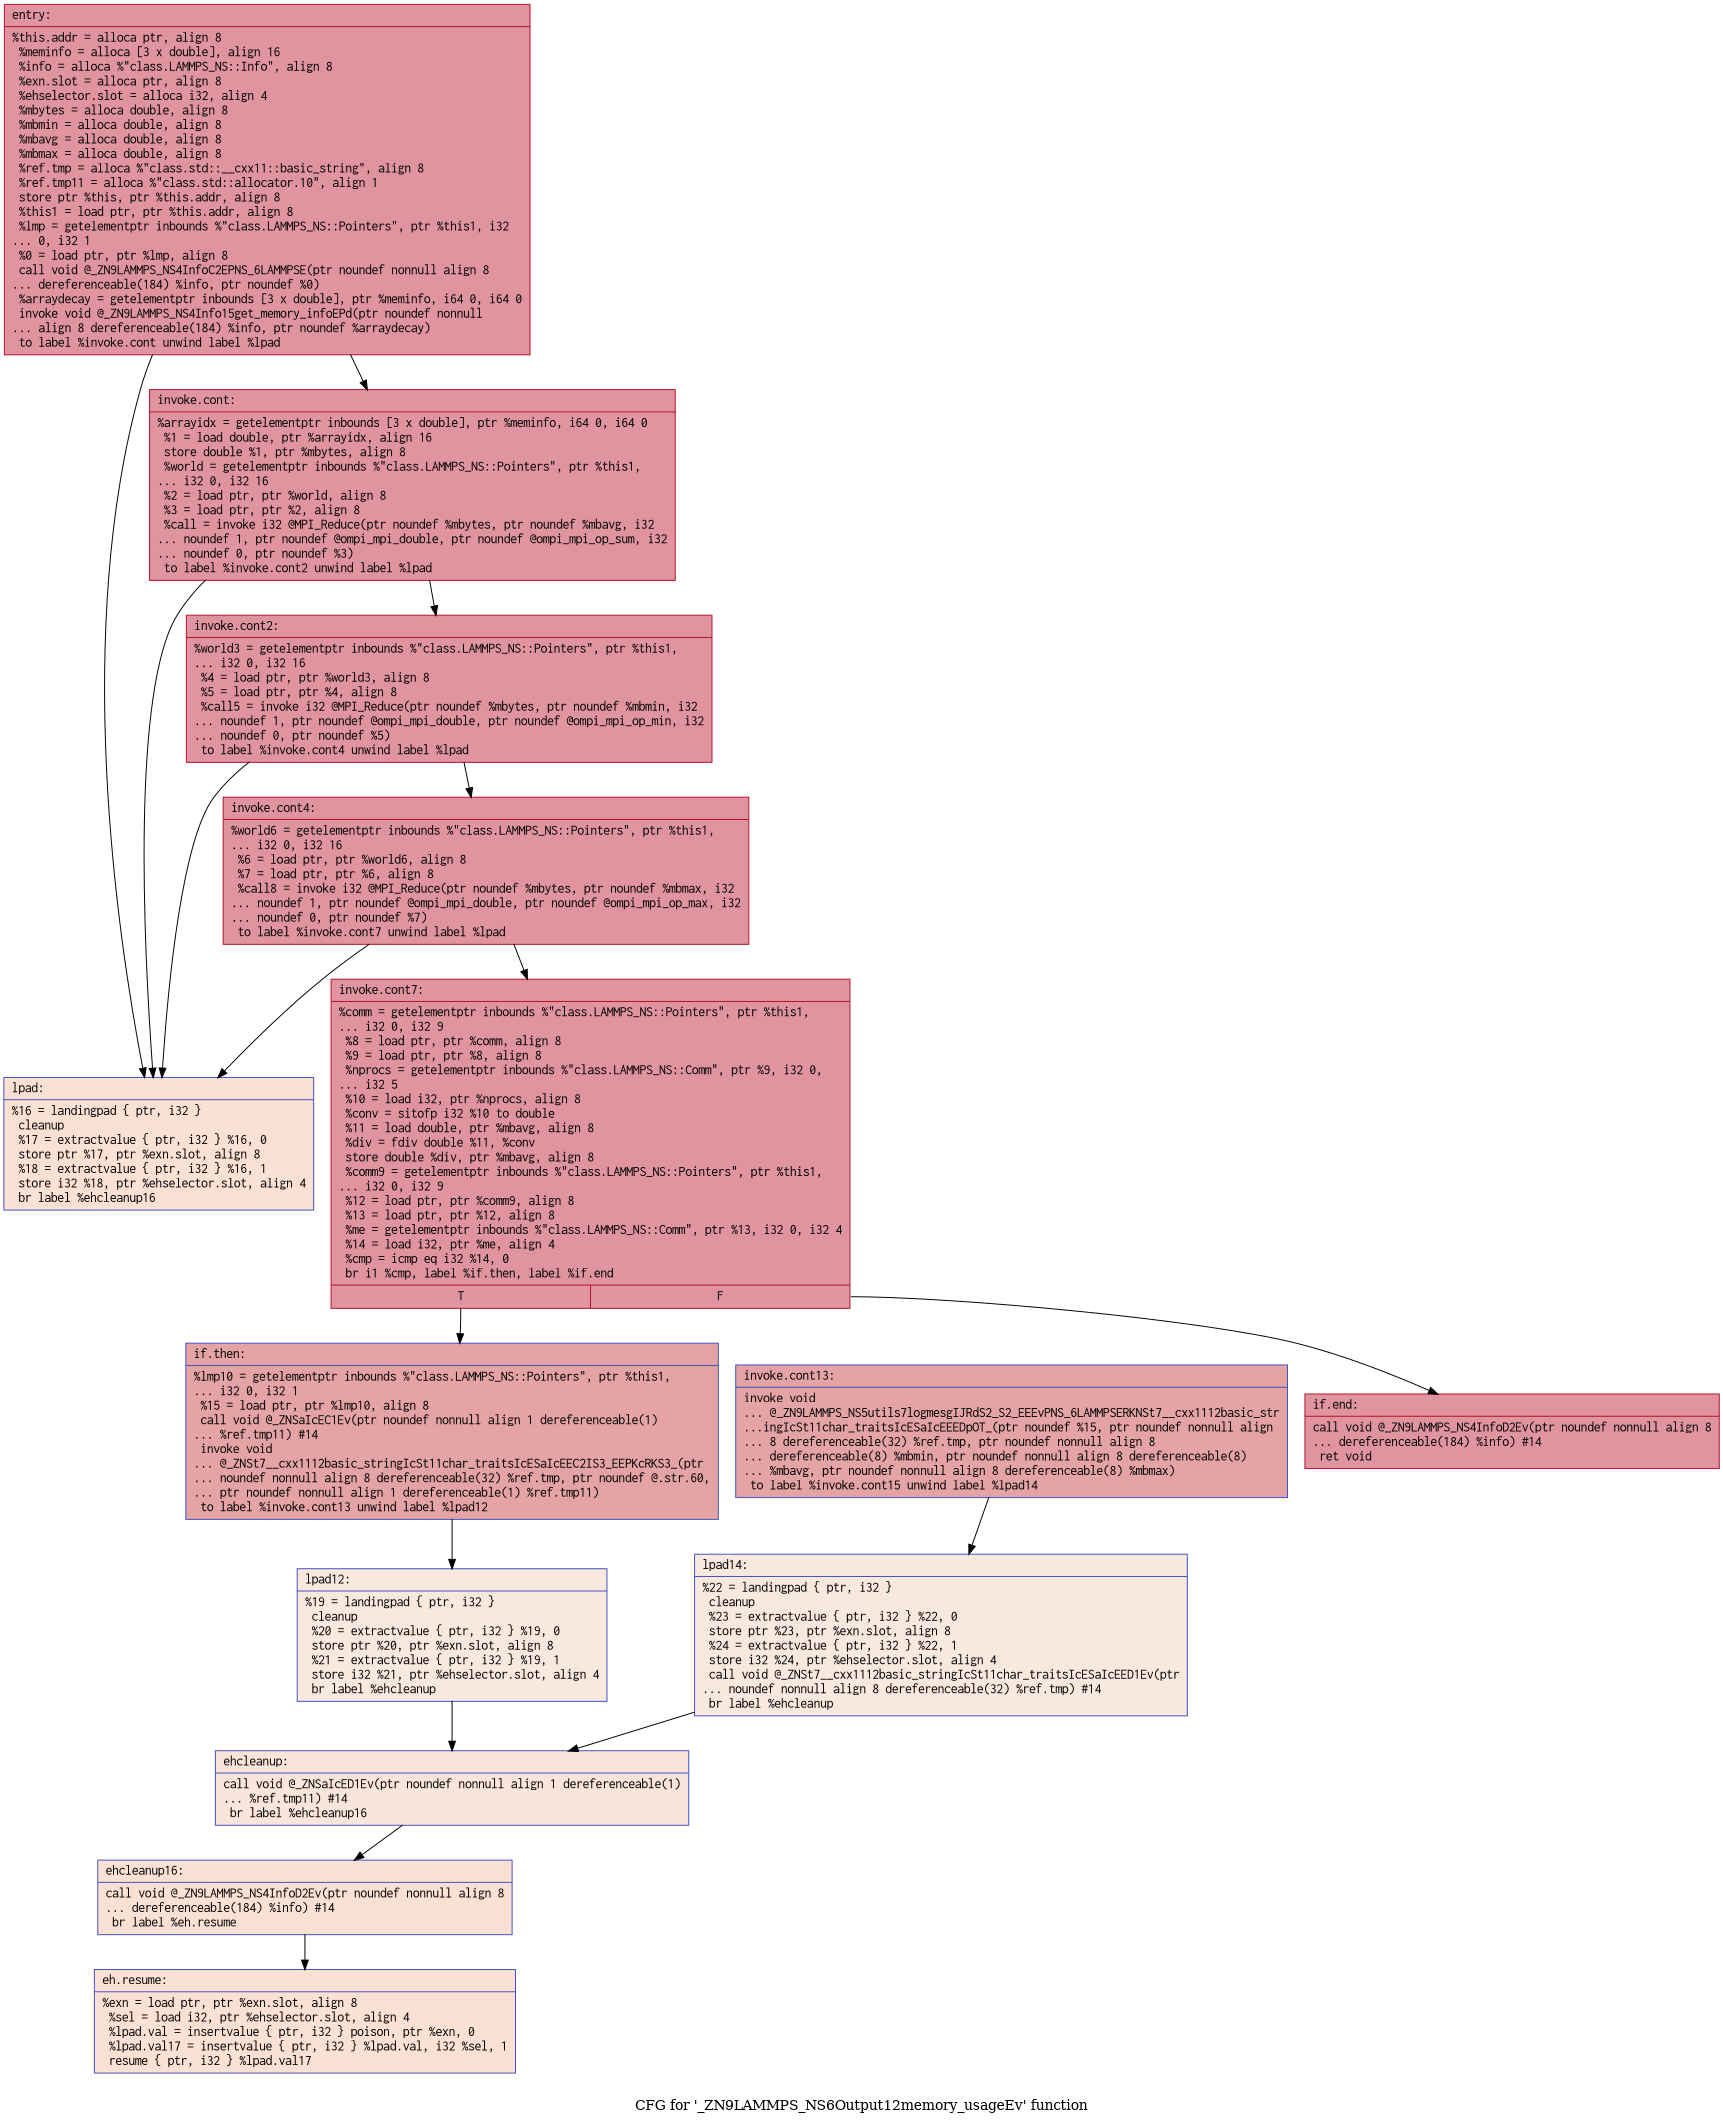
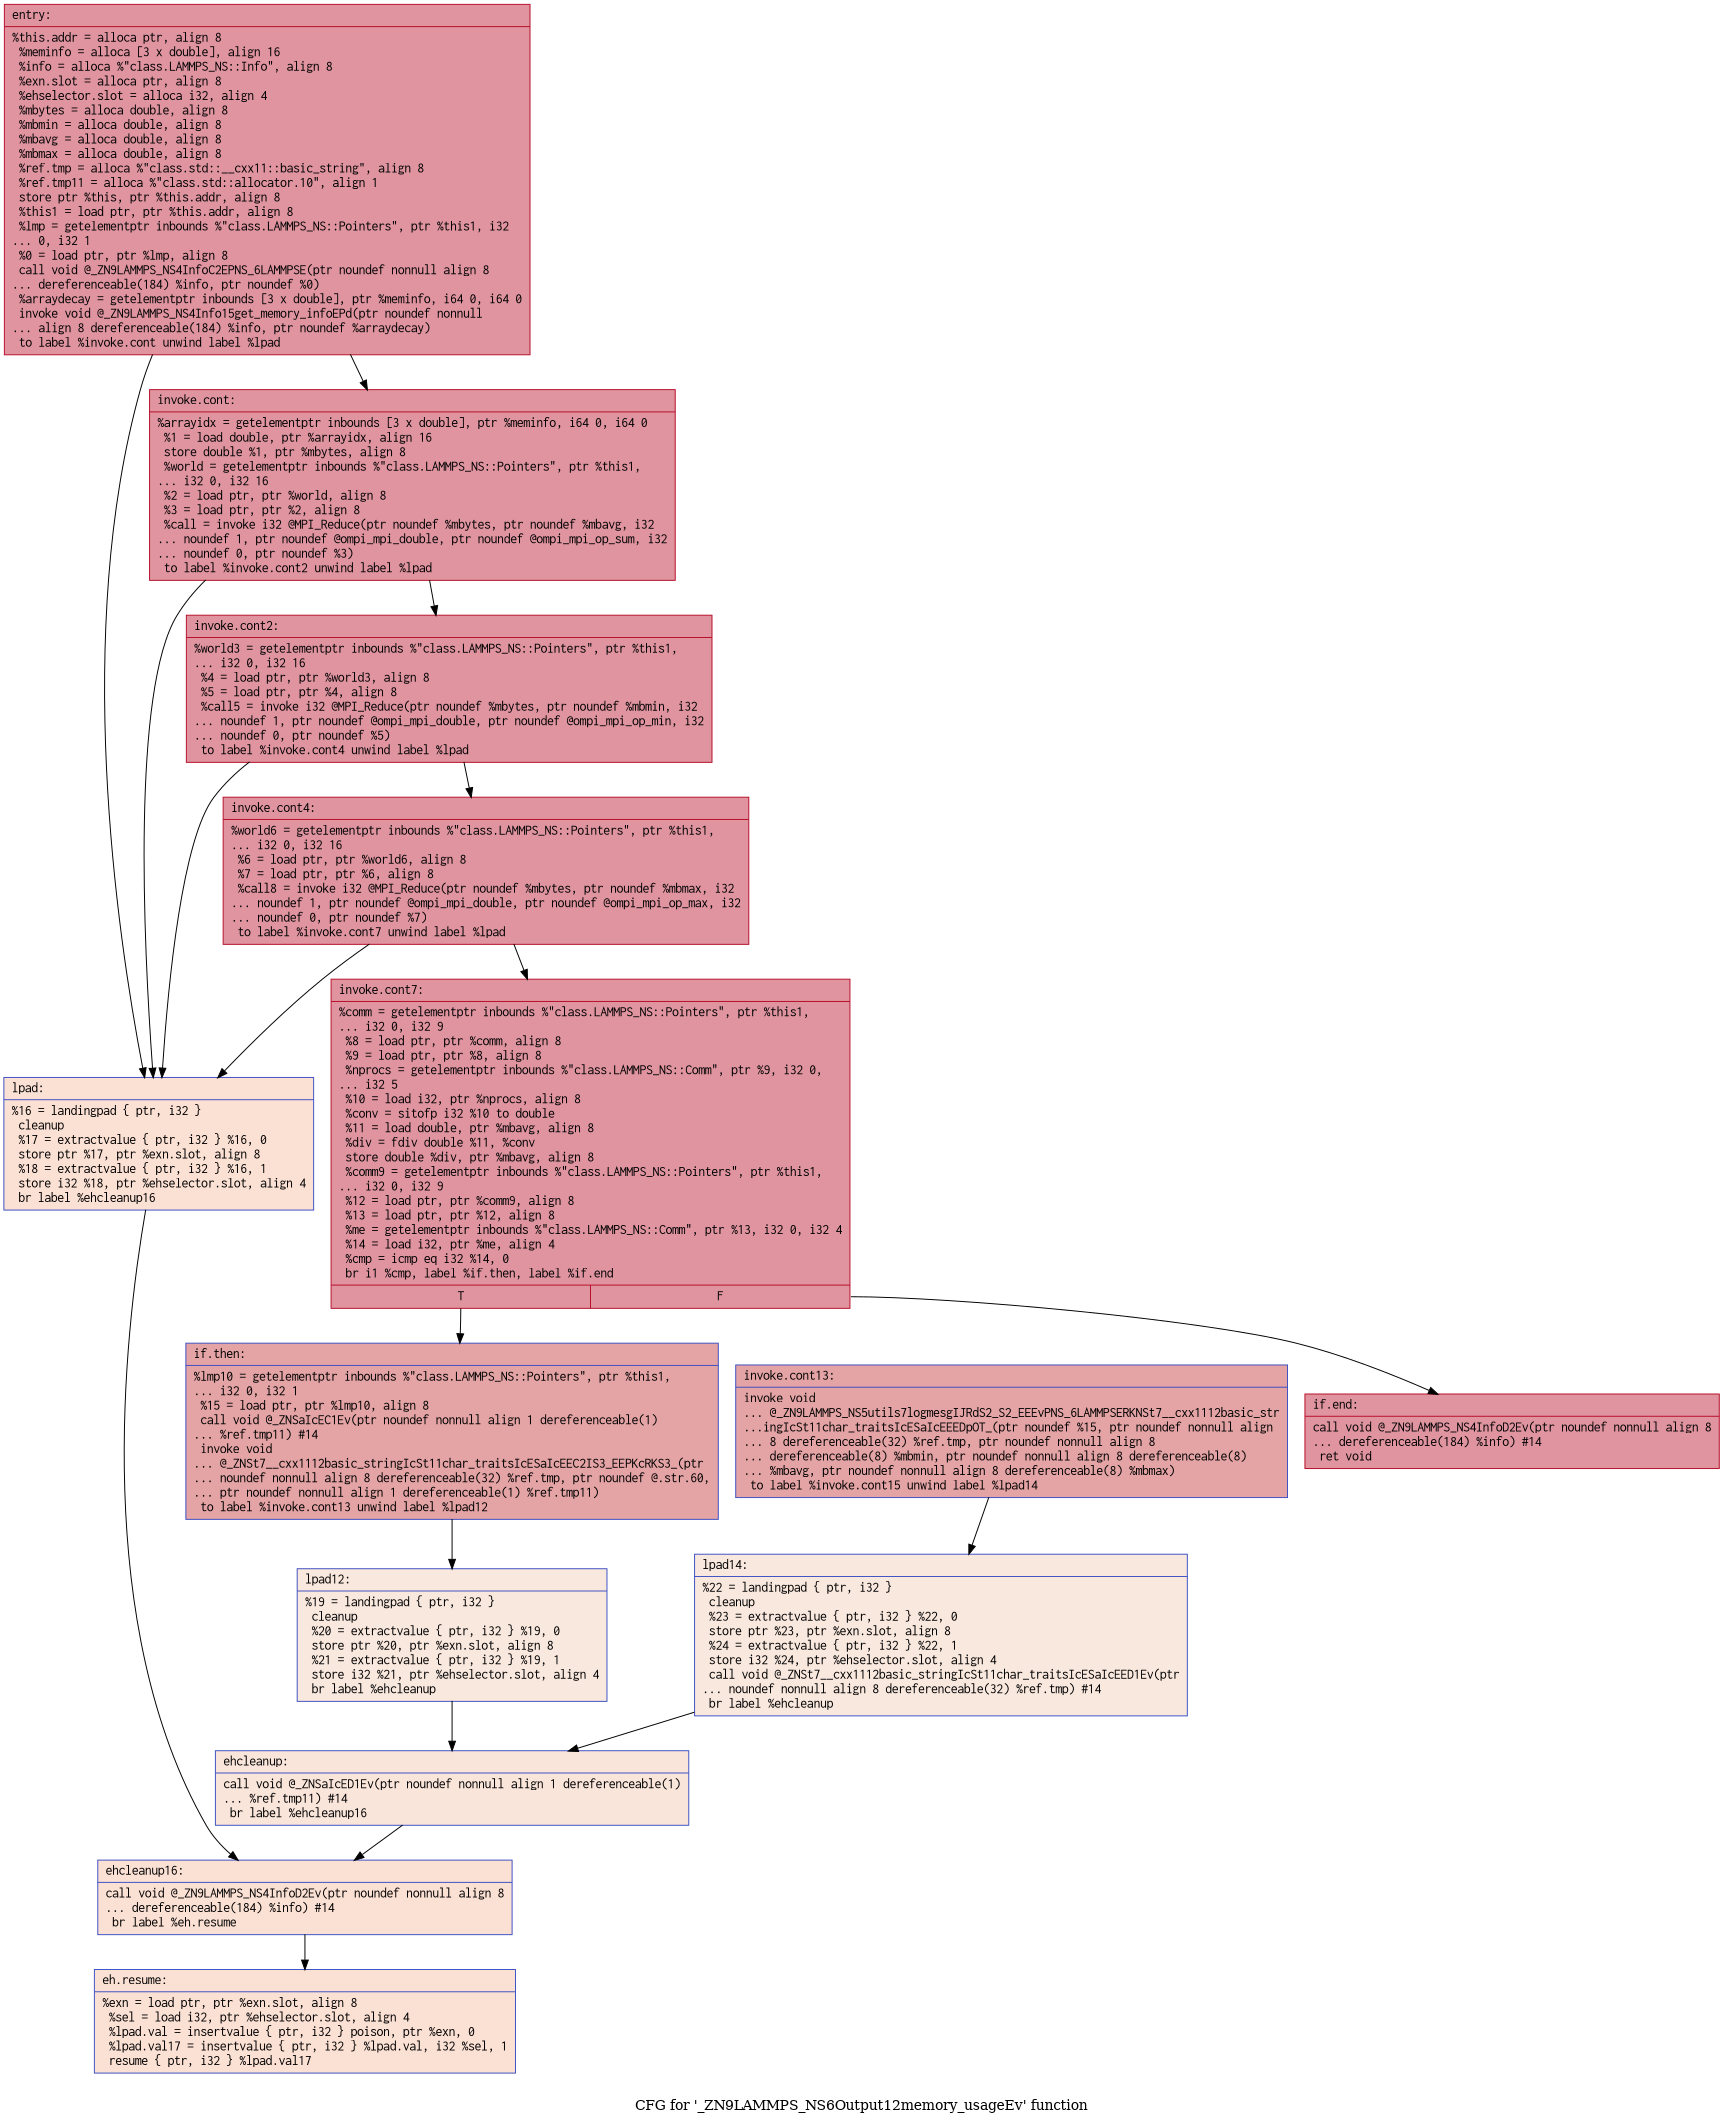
edge "lpad:" -> "ehcleanup16:": added
